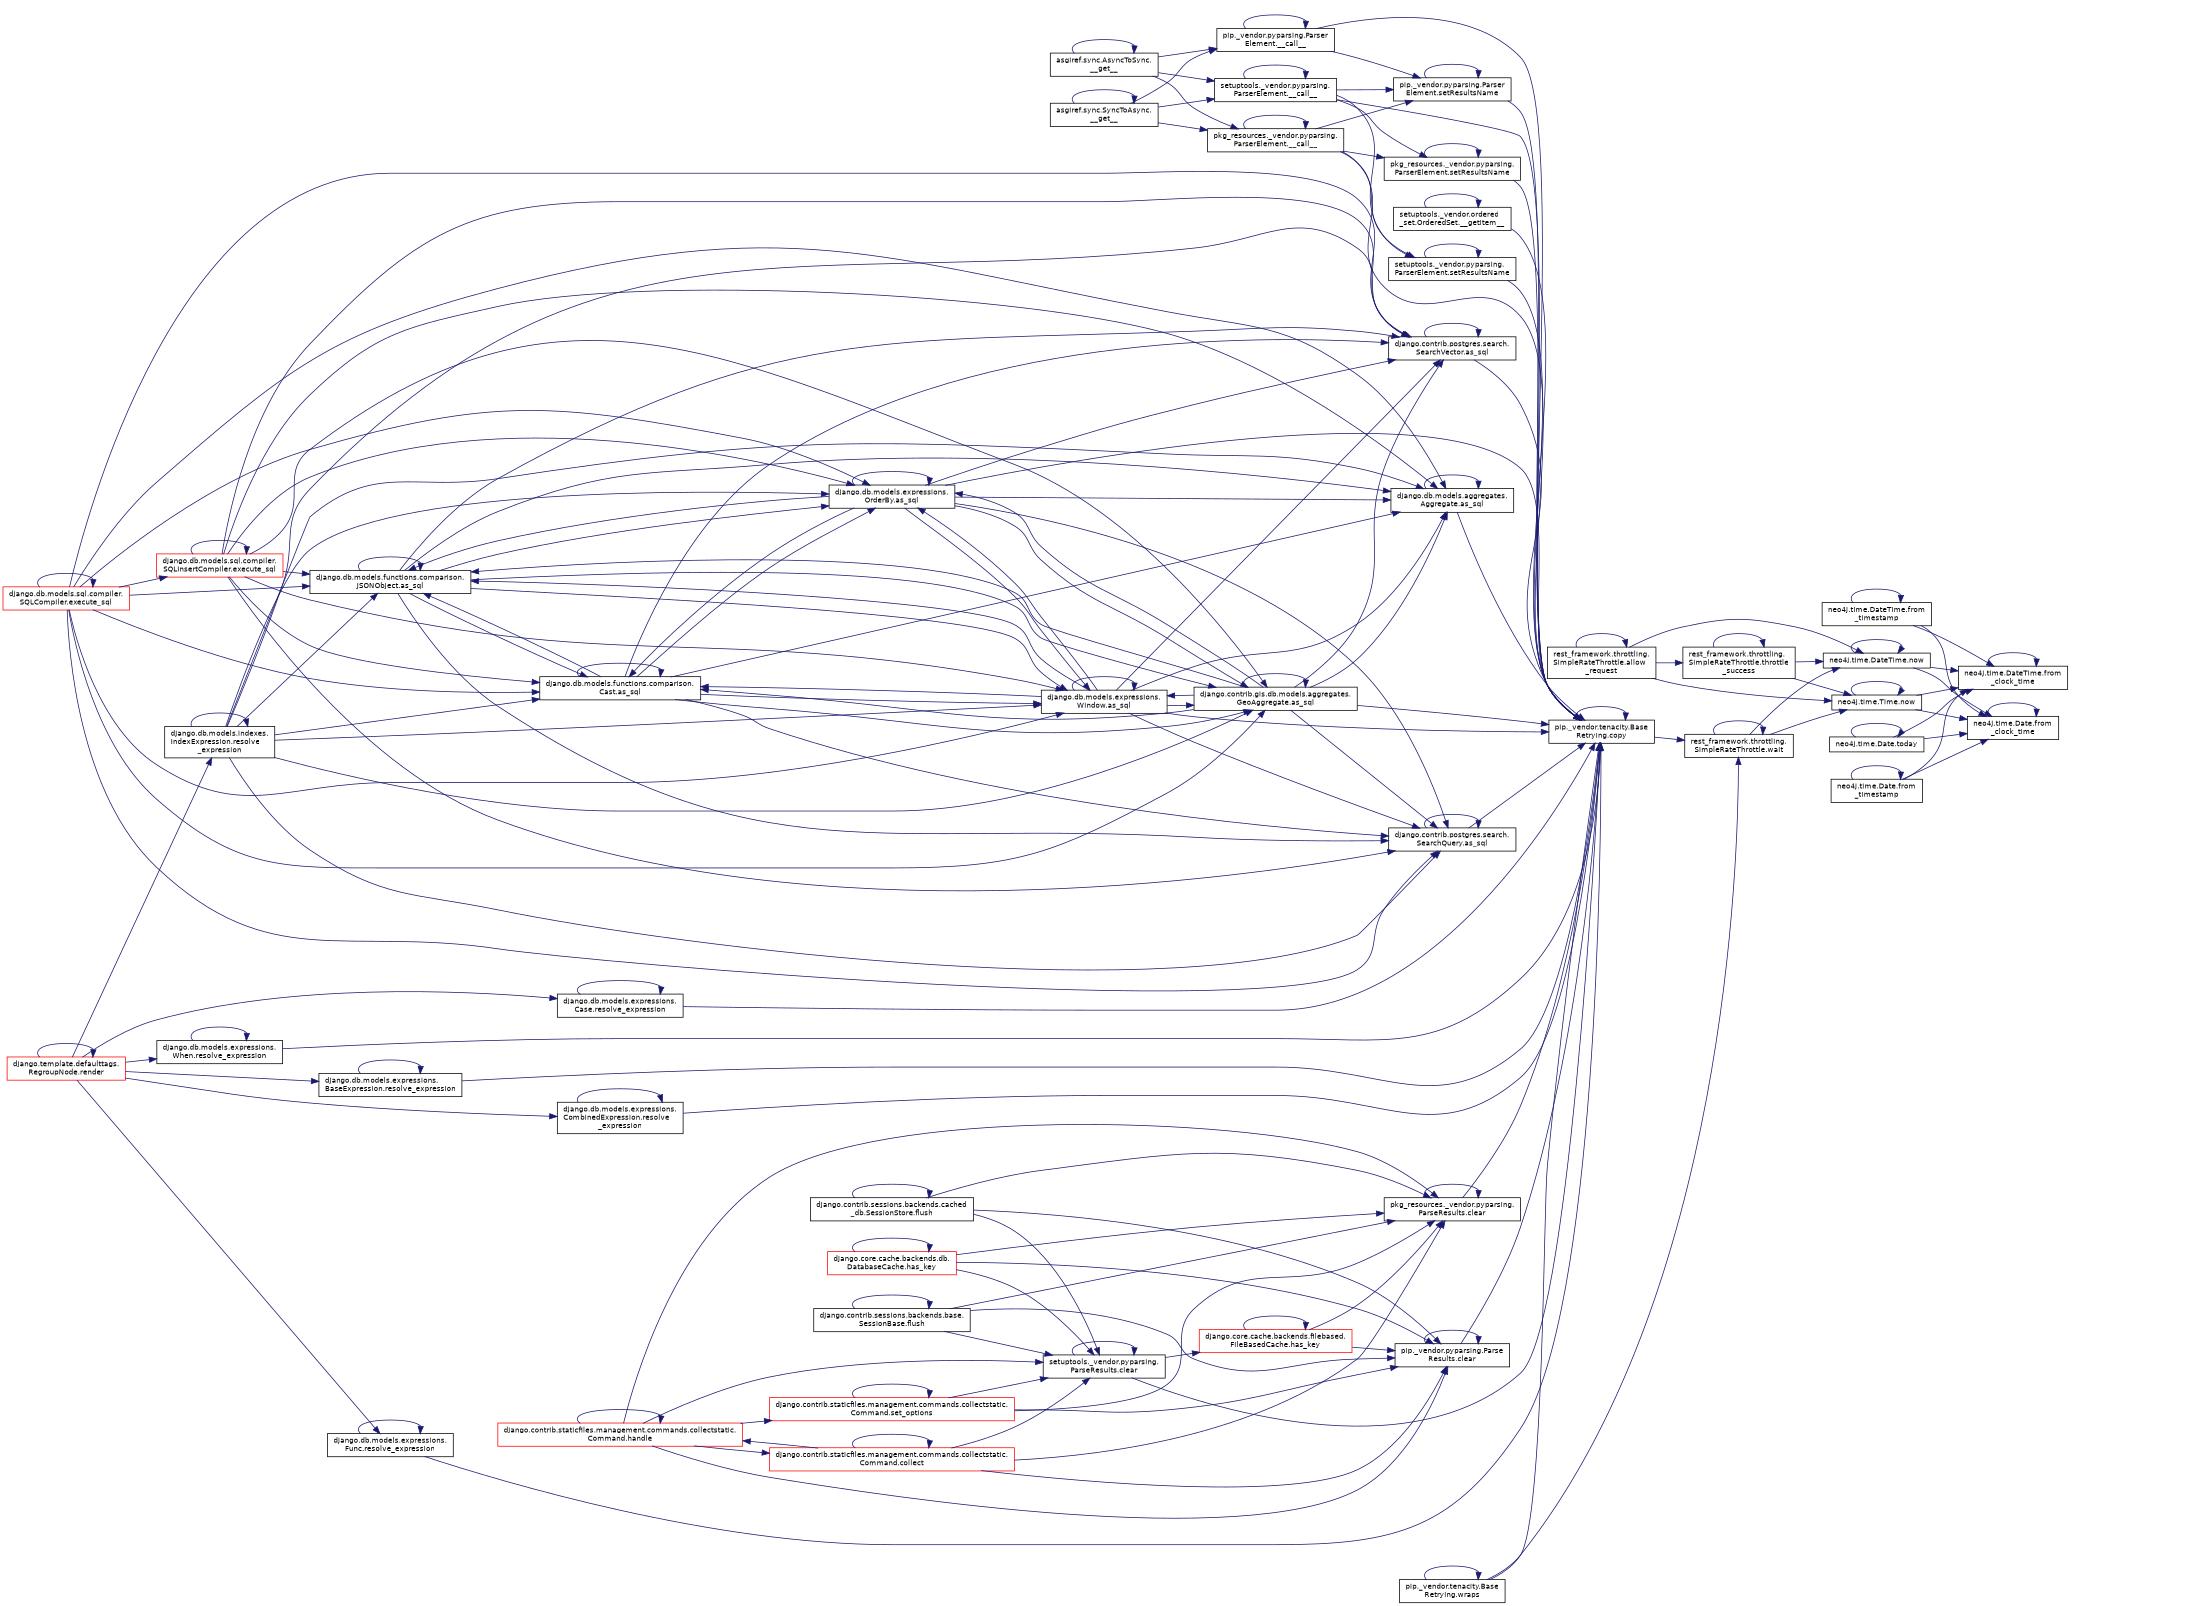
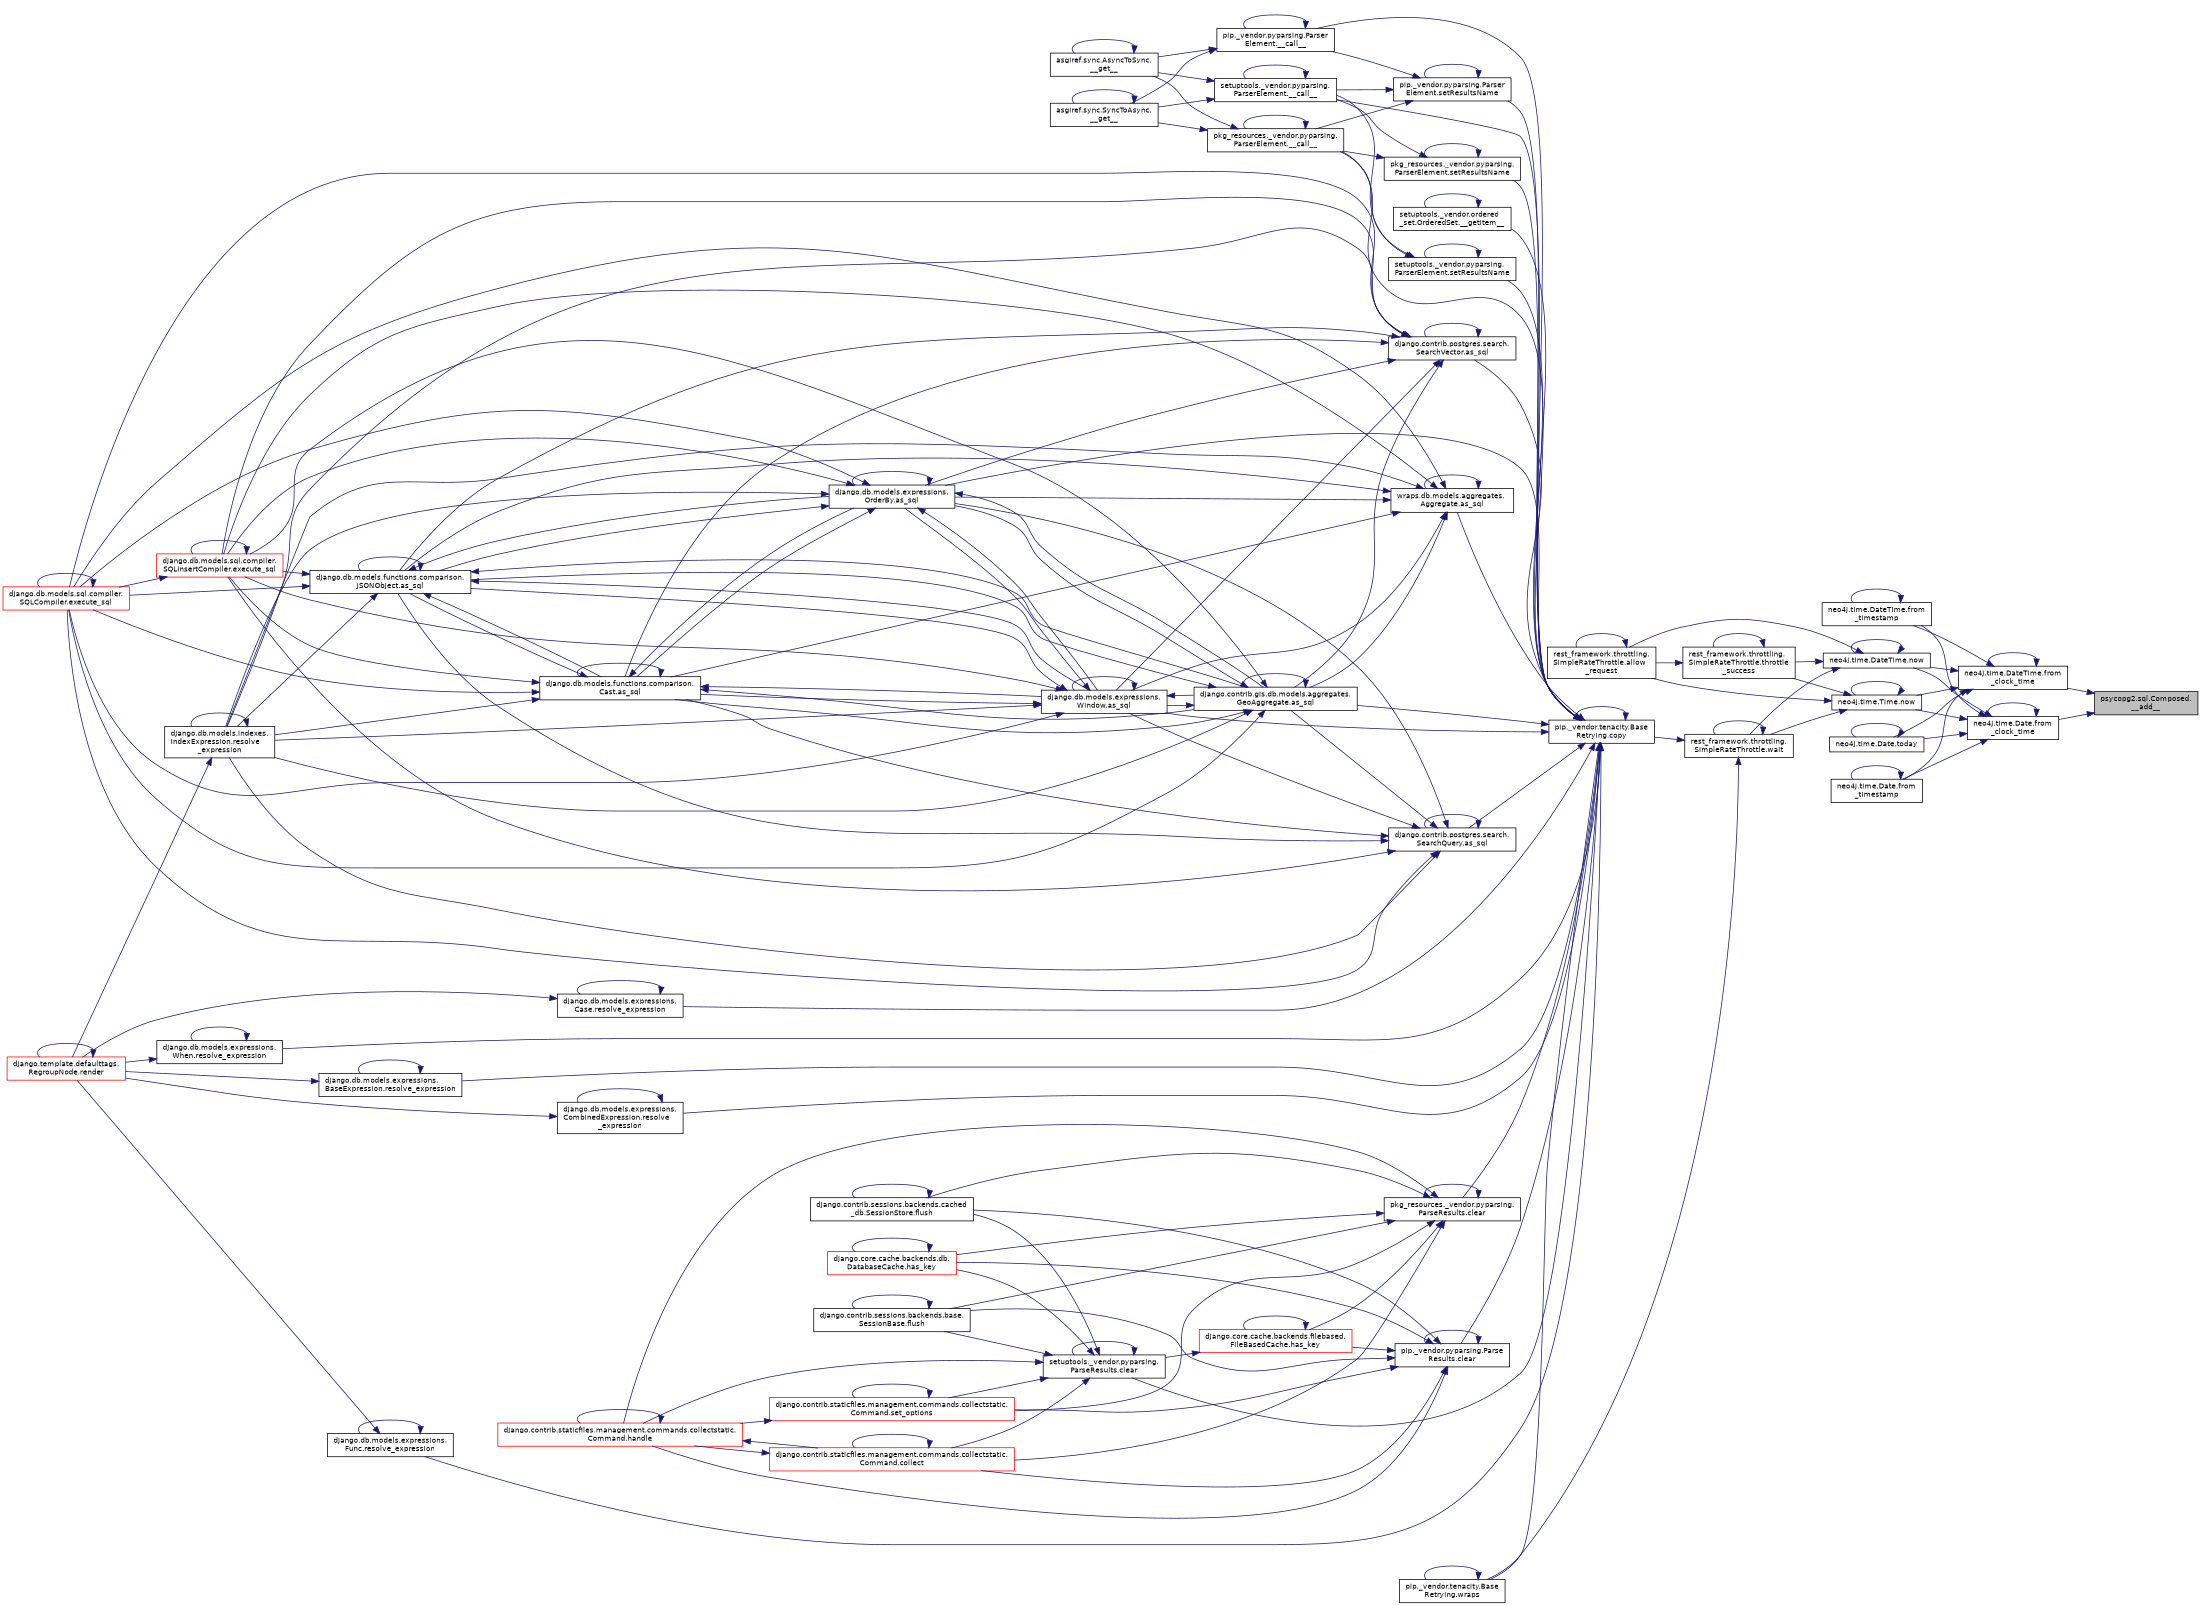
node "django.db.models.aggregates. Aggregate.as_sql": label "django.db.models.aggregates. Aggregate.as_sql" -> "wraps.db.models.aggregates. Aggregate.as_sql"
node "psycopg2.sql.Composed. __add__": added
